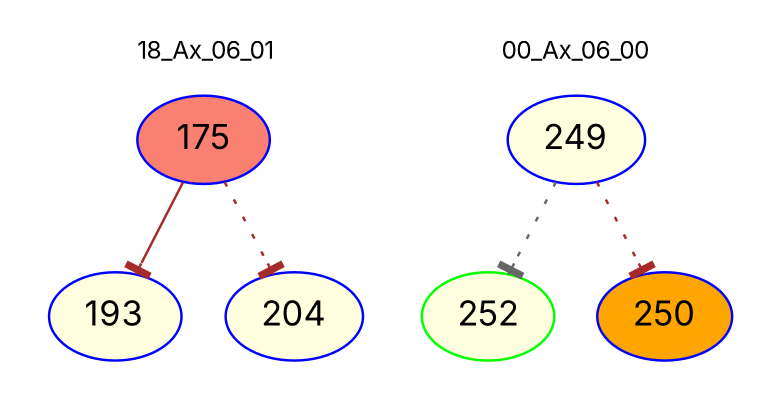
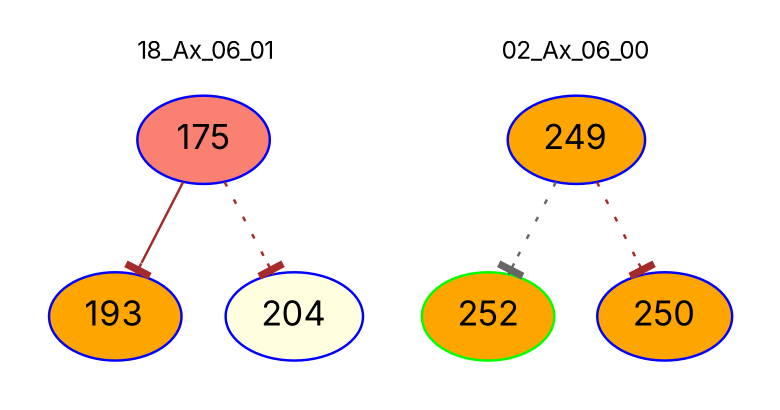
cluster "00_Ax_06_00": label "00_Ax_06_00" -> "02_Ax_06_00"
node "249": fillcolor lightyellow -> orange
node "193": fillcolor lightyellow -> orange
node "252": fillcolor lightyellow -> orange
